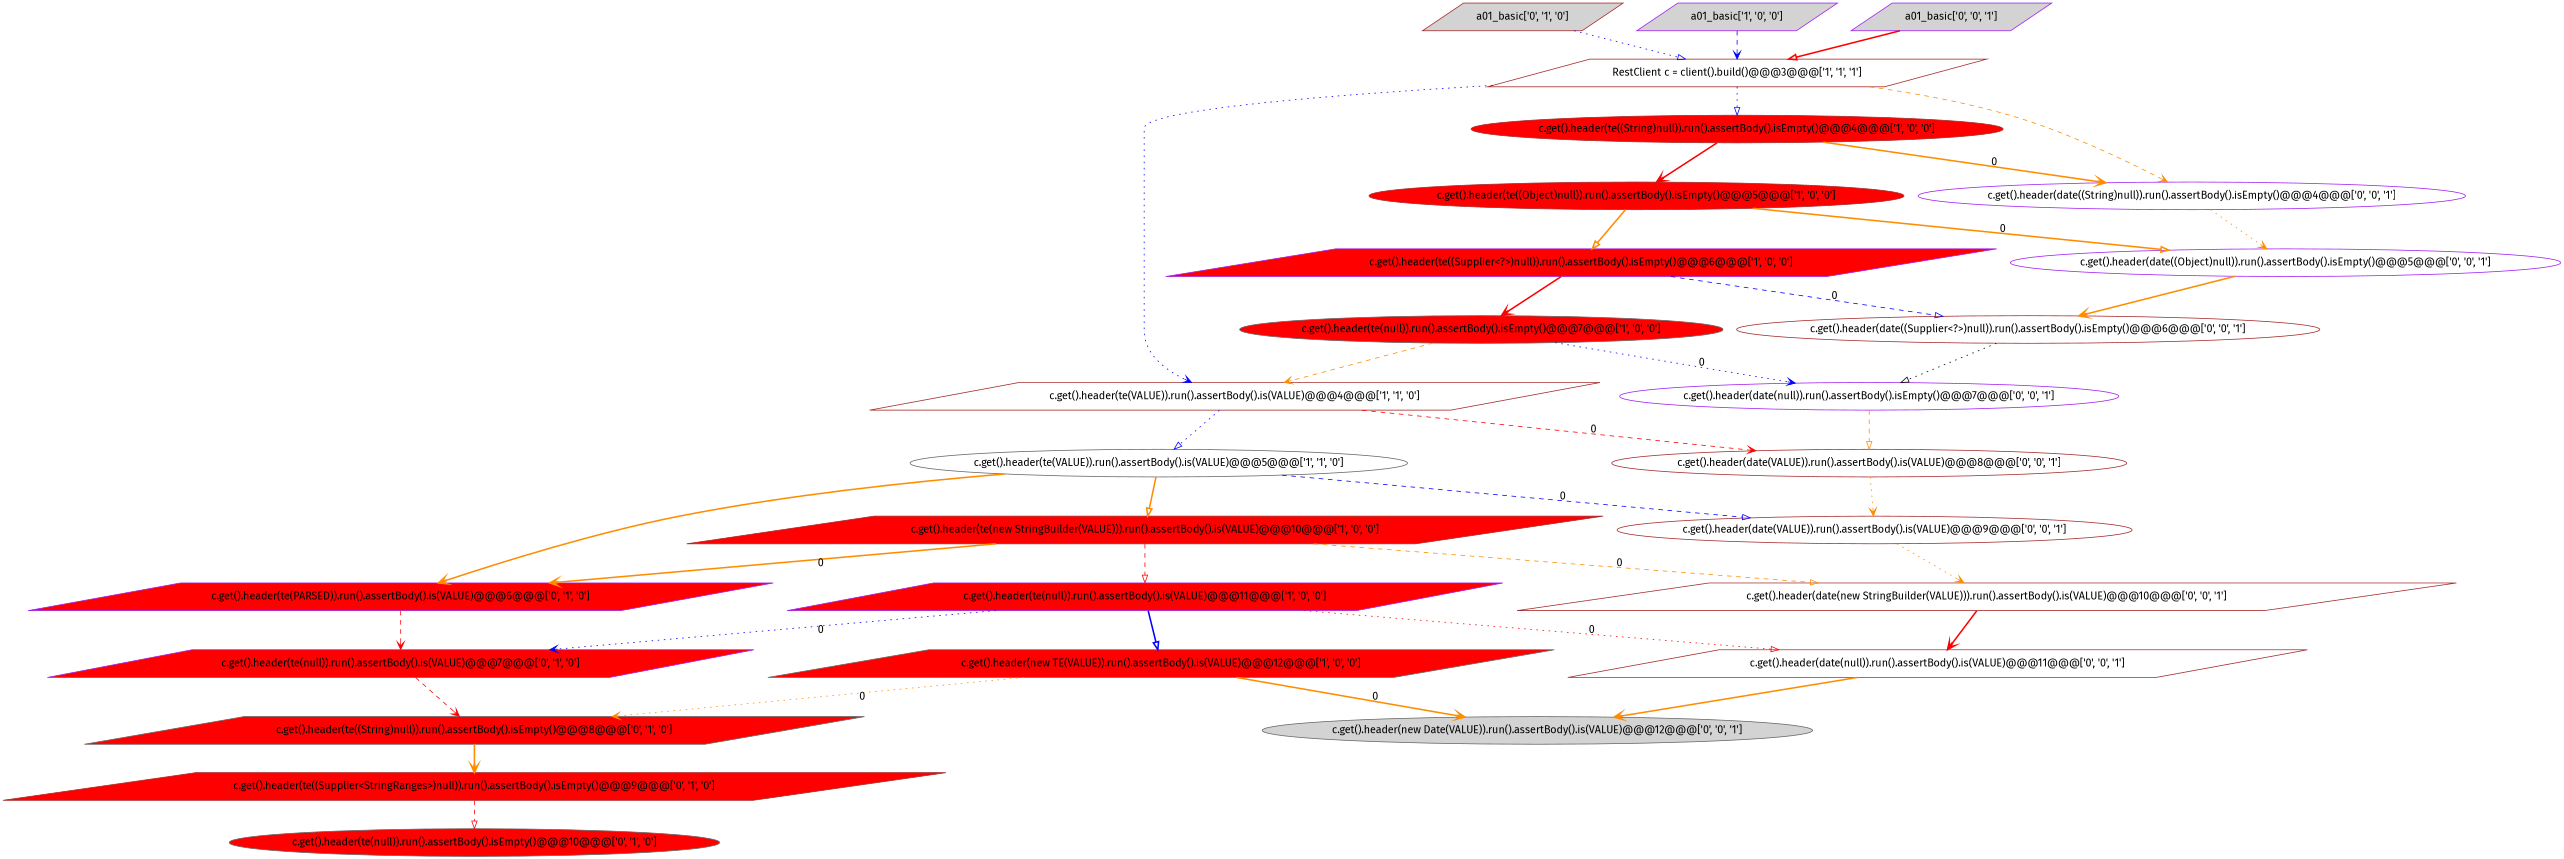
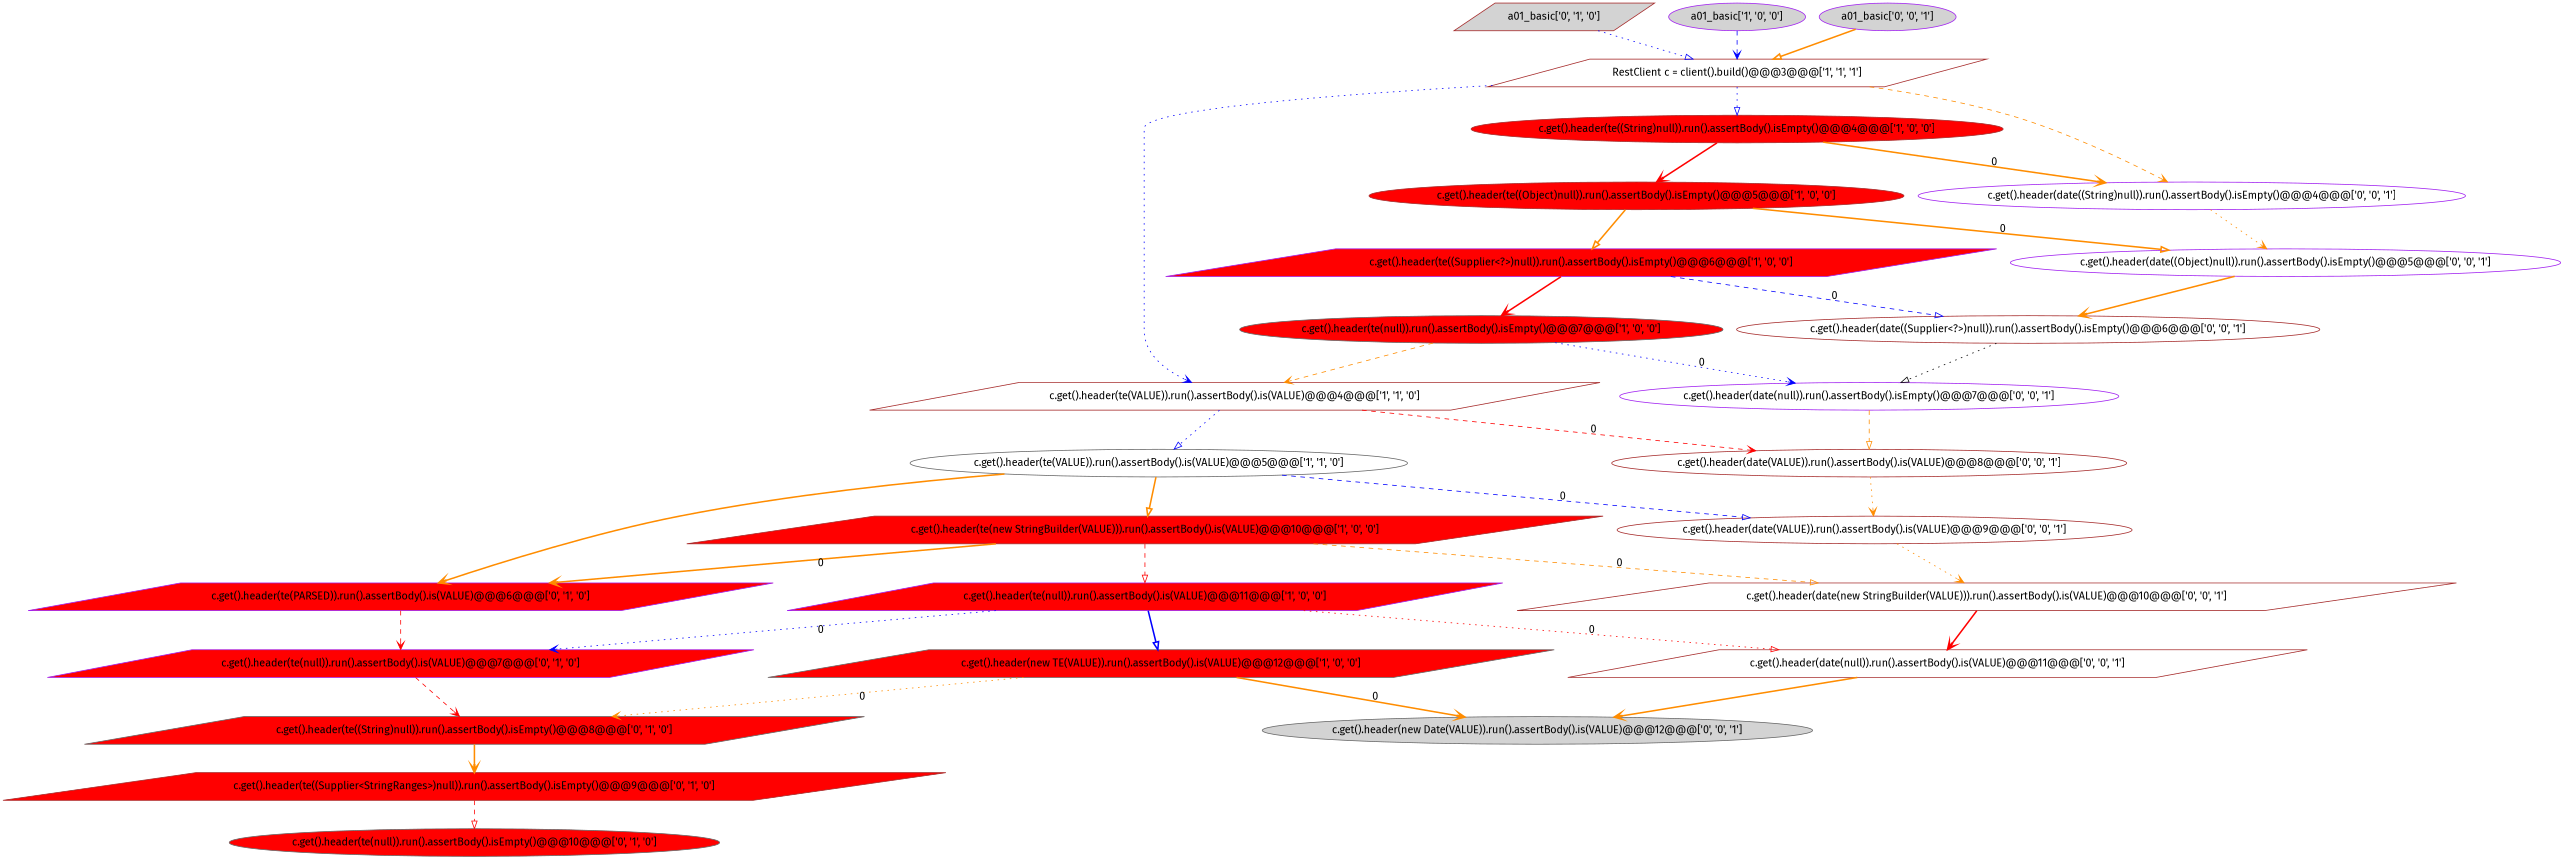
node "a01_basic['1', '0', '0']": shape parallelogram -> ellipse
node "a01_basic['0', '0', '1']": shape parallelogram -> ellipse
edge "a01_basic['0', '0', '1']" -> "RestClient c = client().build()@@@3@@@['1', '1', '1']": color red -> darkorange
